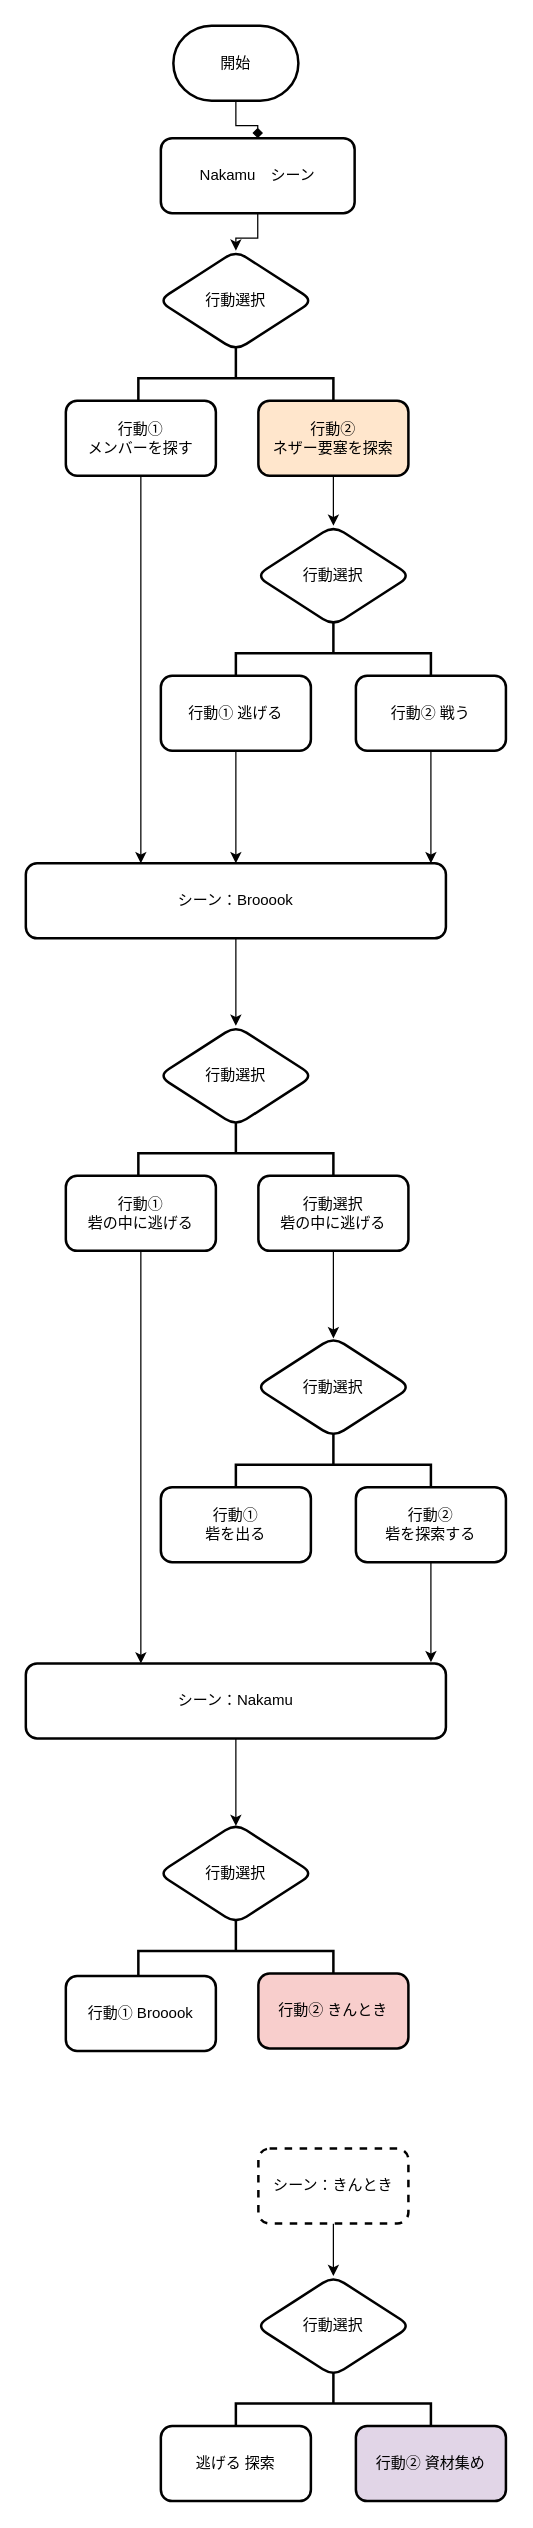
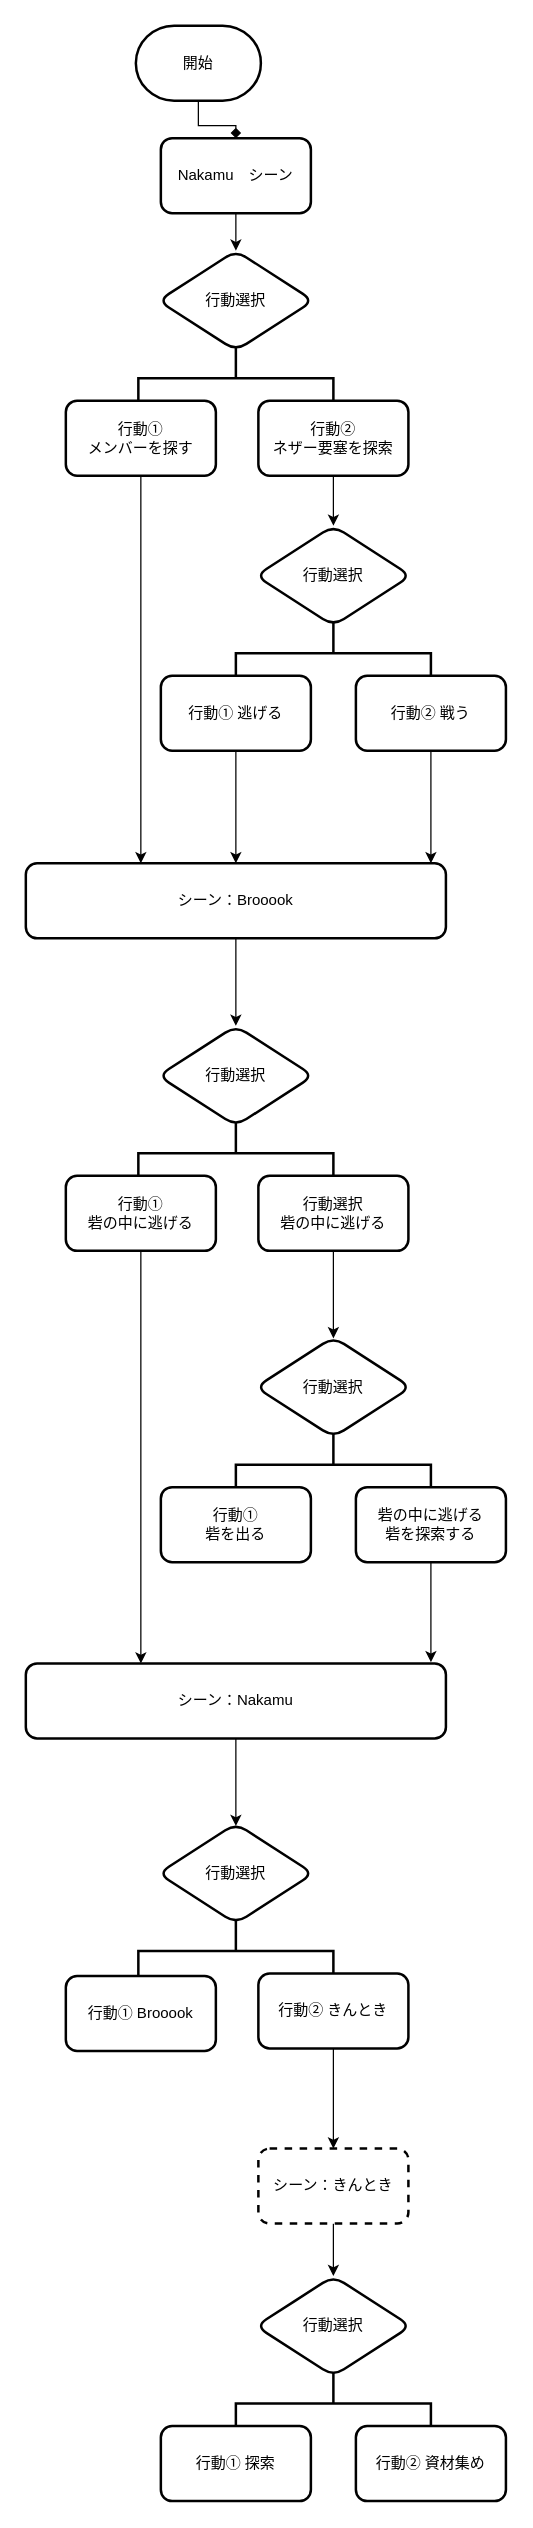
node "開始": moved (236, 63) -> (198, 63)
node "Nakamu シーン": size 194x75 -> 150x75
node "行動② ネザー要塞を探索": fillcolor #ffe6cc -> #ffffff
node "行動② 砦を探索する": label "行動② 砦を探索する" -> "砦の中に逃げる 砦を探索する"
node "行動② きんとき": fillcolor #f8cecc -> #ffffff
edge "行動② きんとき" -> "シーン：きんとき": added
node "逃げる 探索": label "逃げる 探索" -> "行動① 探索"
node "行動② 資材集め": fillcolor #e1d5e7 -> #ffffff
